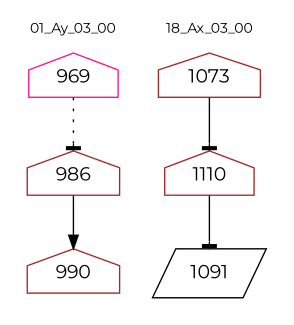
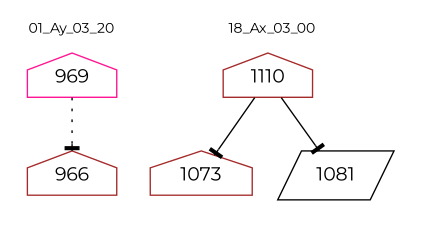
cluster "01_Ay_03_00": label "01_Ay_03_00" -> "01_Ay_03_20"
edge "1073" -> "1110": reversed
node "986": label "986" -> "966"
node "990": removed
node "1091": label "1091" -> "1081"
